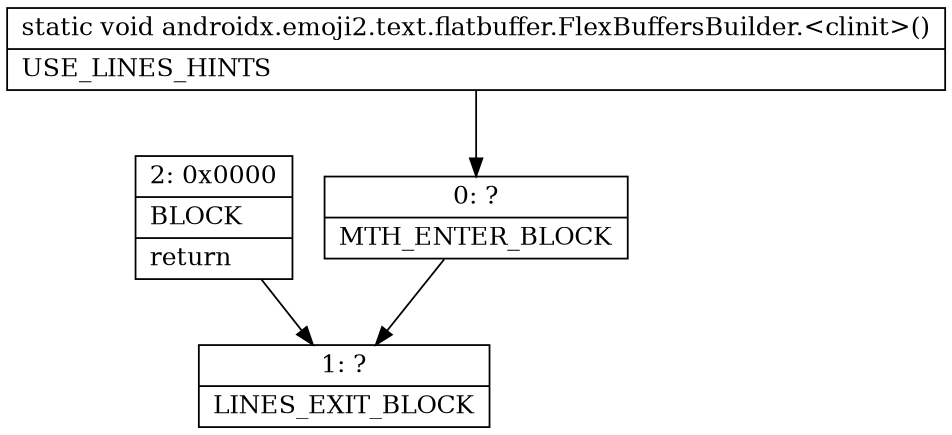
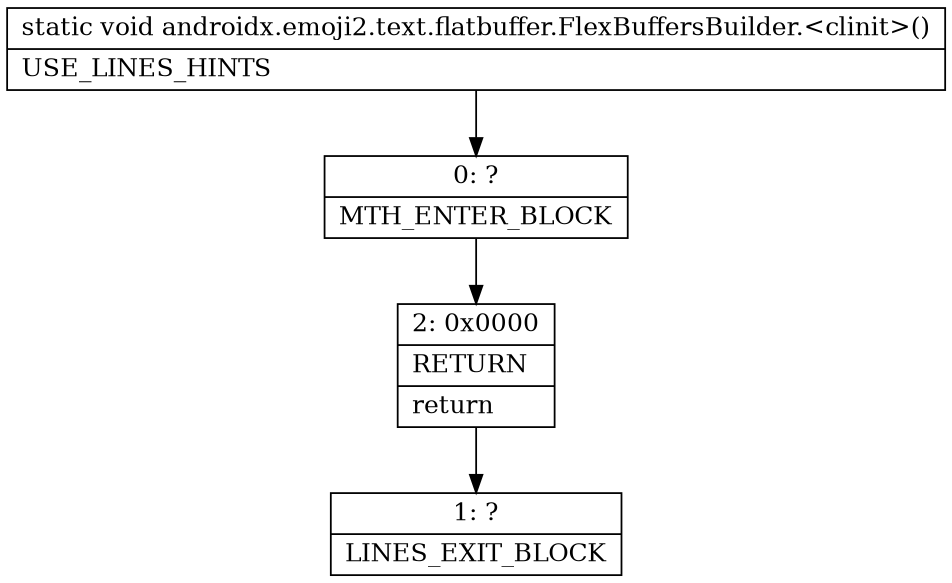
node "2: 0x0000": text "BLOCK" -> "RETURN"
edge "0: ?" -> "1: ?": now "0: ?" -> "2: 0x0000"
